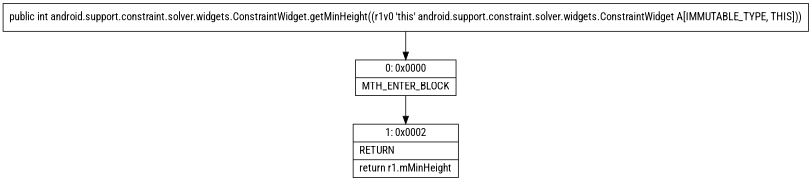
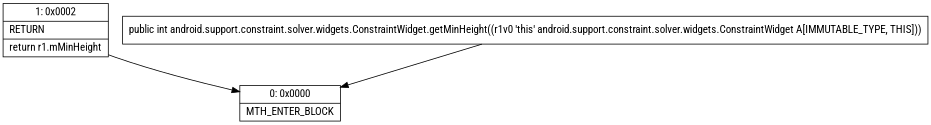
edge "0: 0x0000" -> "1: 0x0002": reversed
